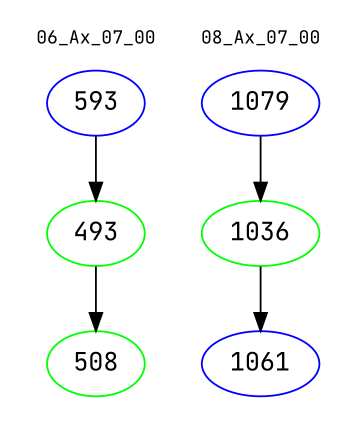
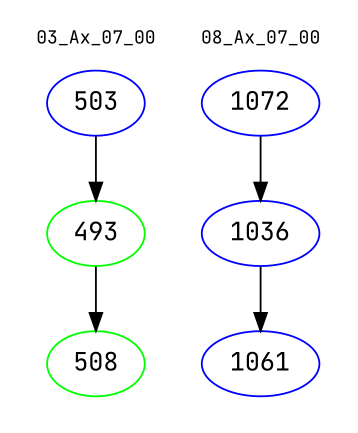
cluster "06_Ax_07_00": label "06_Ax_07_00" -> "03_Ax_07_00"
node "593": label "593" -> "503"
node "1079": label "1079" -> "1072"
node "1036": color green -> blue
